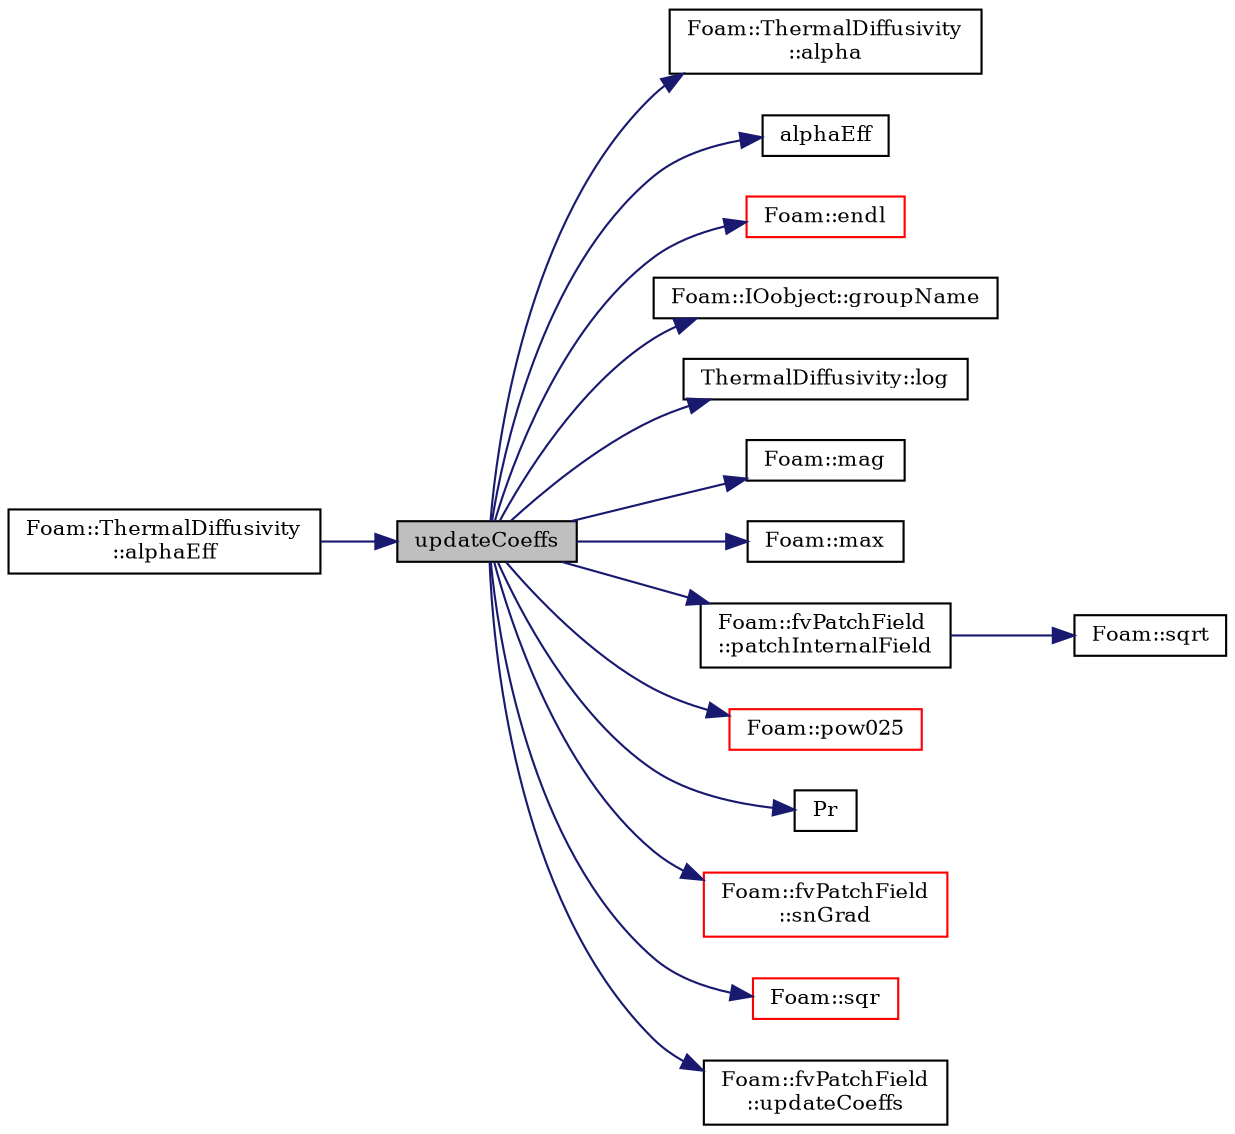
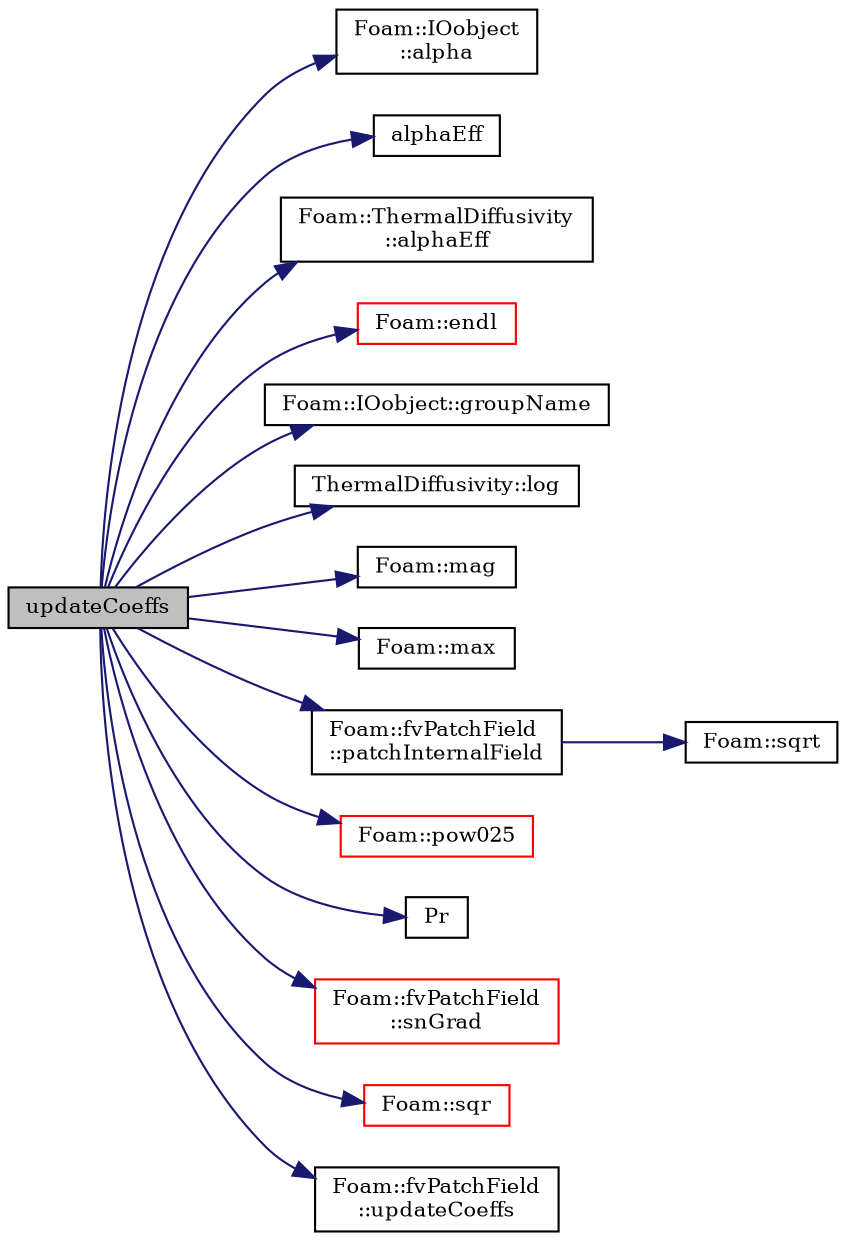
node "Foam::ThermalDiffusivity ::alpha": label "Foam::ThermalDiffusivity ::alpha" -> "Foam::IOobject ::alpha"
edge "Foam::ThermalDiffusivity ::alphaEff" -> "updateCoeffs": reversed
